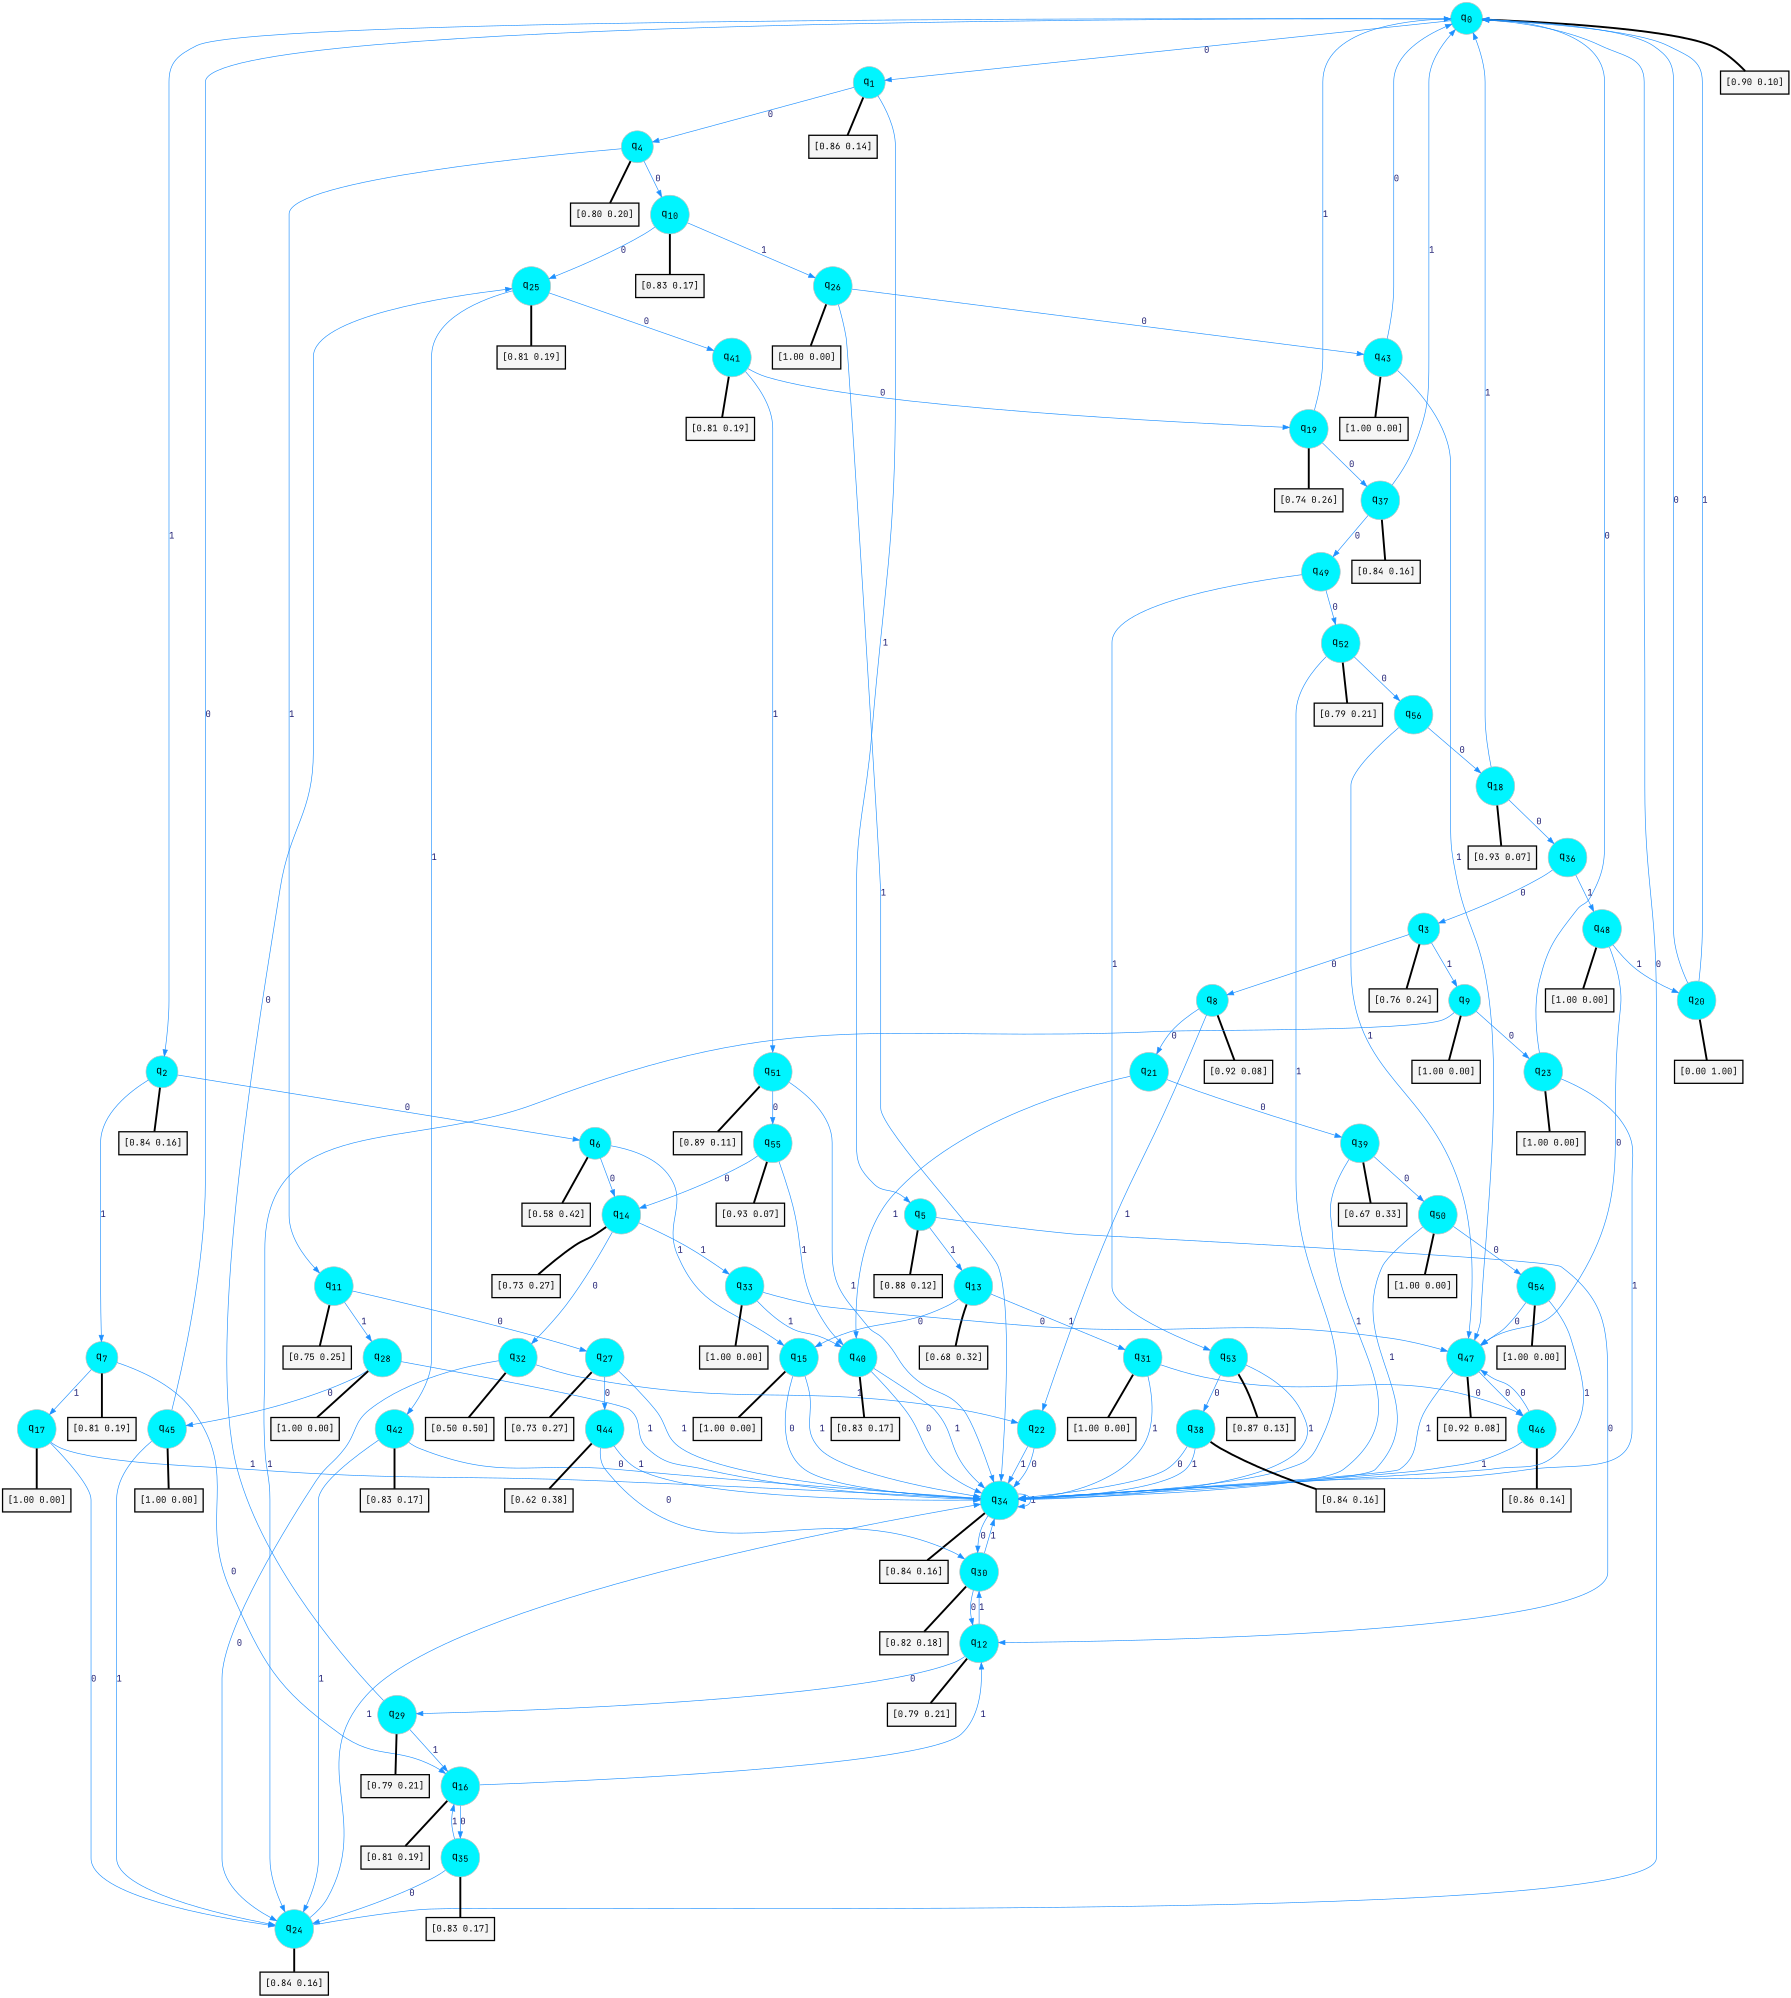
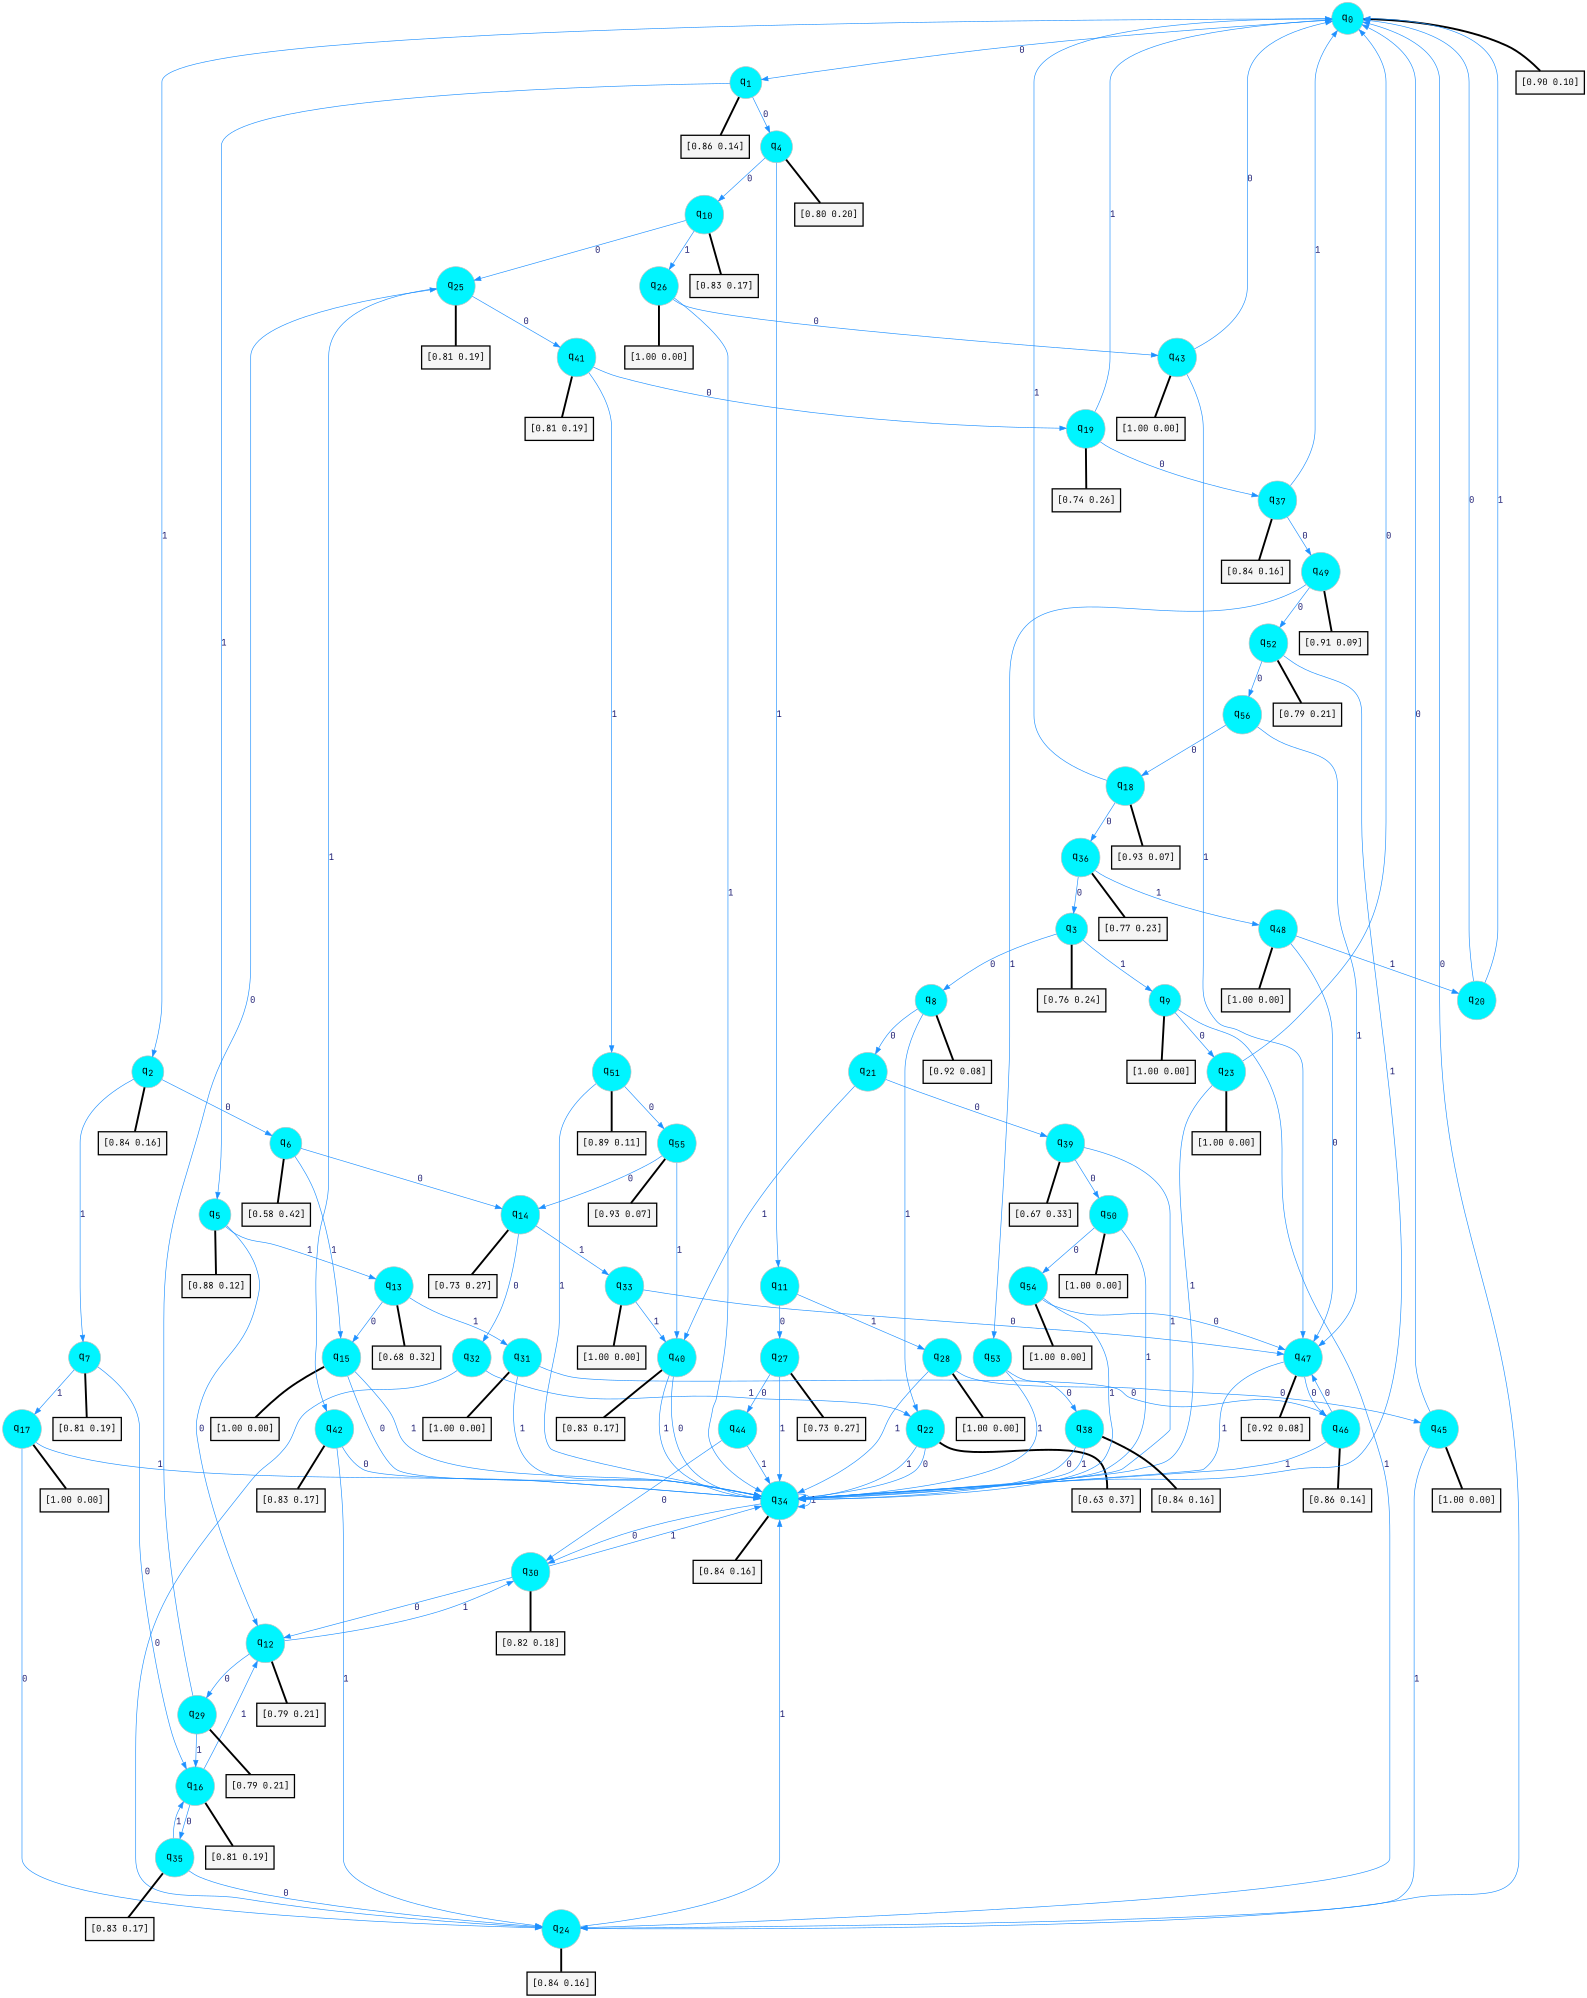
node "[0.91 0.09]": added
node "[0.77 0.23]": added
node "[0.00 1.00]": removed
node "[0.75 0.25]": removed
node "[0.50 0.50]": removed
node "[0.87 0.13]": removed
node "[0.62 0.38]": removed
node "[0.63 0.37]": added
